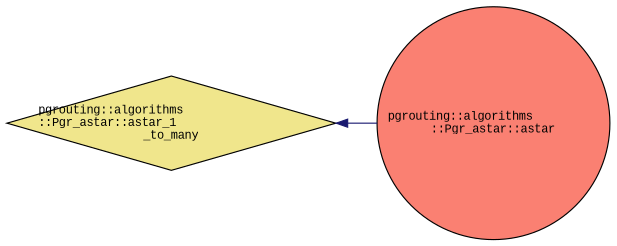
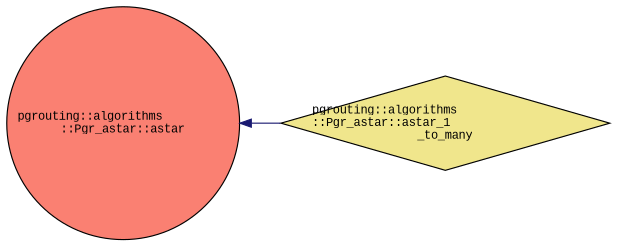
edge "pgrouting::algorithms ::Pgr_astar::astar" -> "pgrouting::algorithms ::Pgr_astar::astar_1 _to_many": reversed
